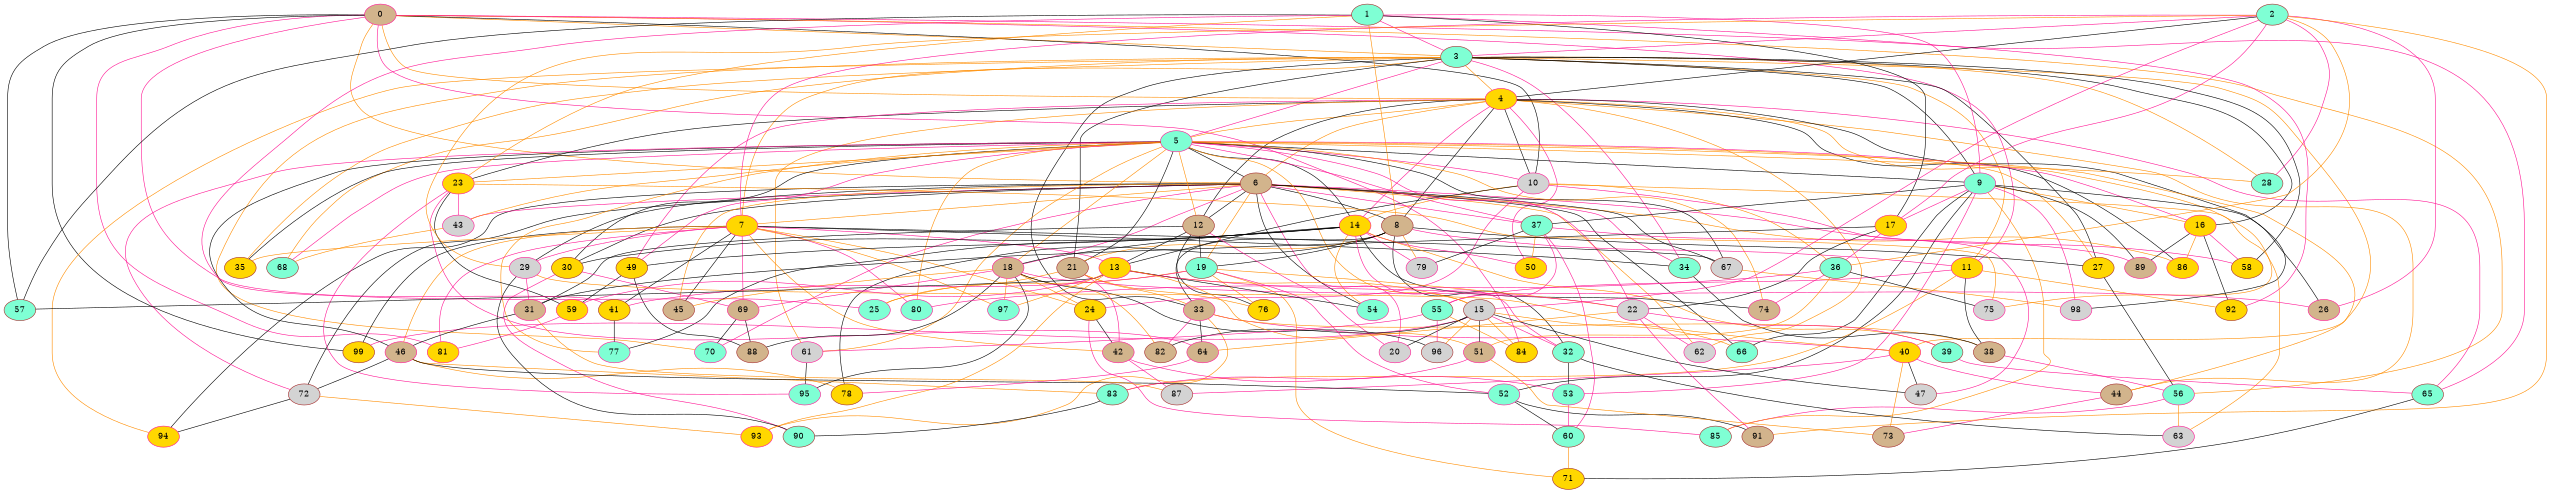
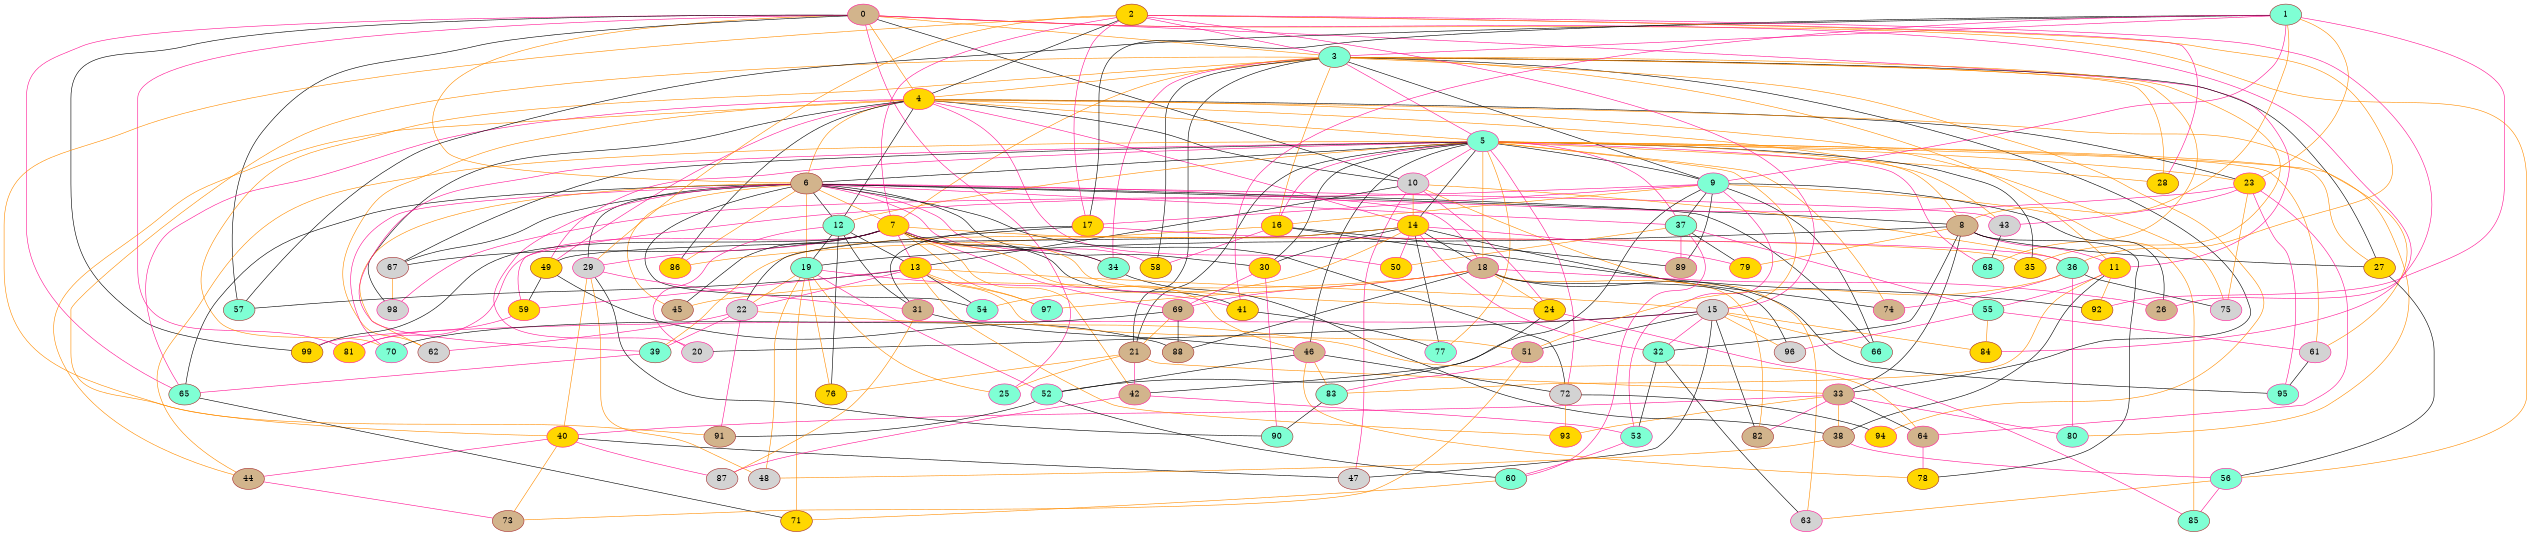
node "2": fillcolor aquamarine -> gold
edge "3" -- "16": color black -> darkorange
edge "4" -- "8": color black -> darkorange
edge "5" -- "22": now "5" -- "39"
node "28": fillcolor aquamarine -> gold
edge "6" -- "94": now "6" -- "65"
node "12": fillcolor tan -> aquamarine
edge "43" -- "68": color darkorange -> black
edge "8" -- "21": now "69" -- "21"
edge "7" -- "80": now "33" -- "80"
edge "23" -- "59": color black -> deeppink
node "30": color brown -> deeppink
node "79": fillcolor lightgrey -> gold
node "62": color deeppink -> brown
node "48": added
